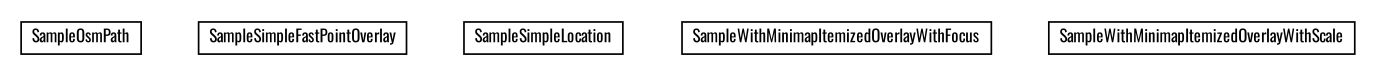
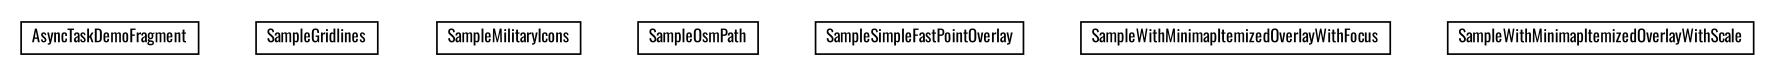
node "AsyncTaskDemoFragment": added
node "SampleGridlines": added
node "SampleMilitaryIcons": added
node "SampleSimpleLocation": removed
